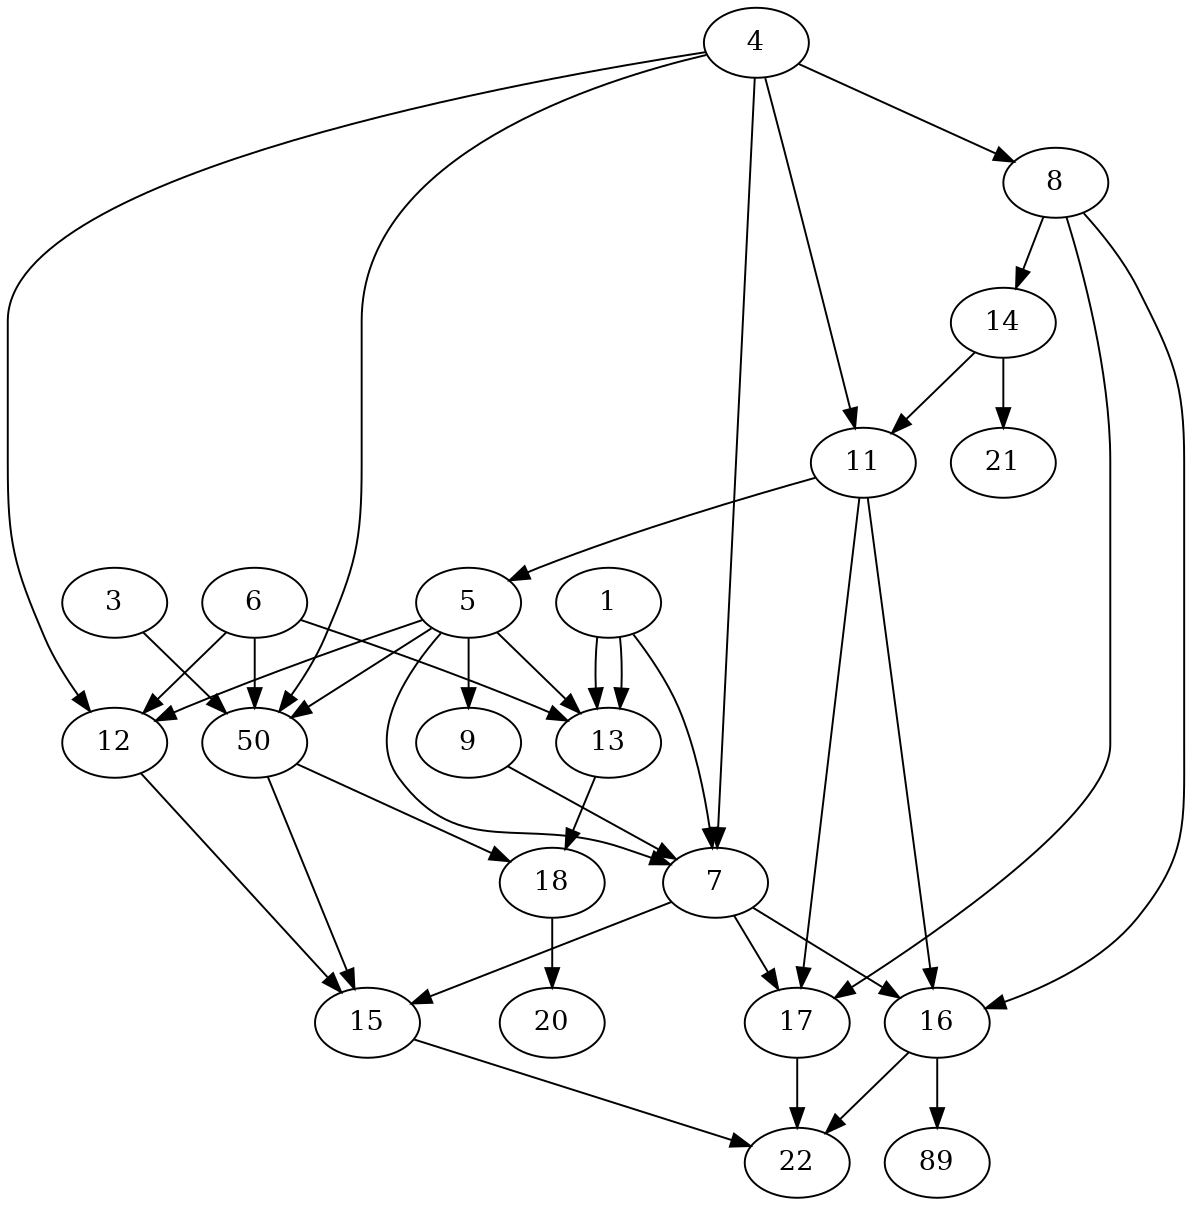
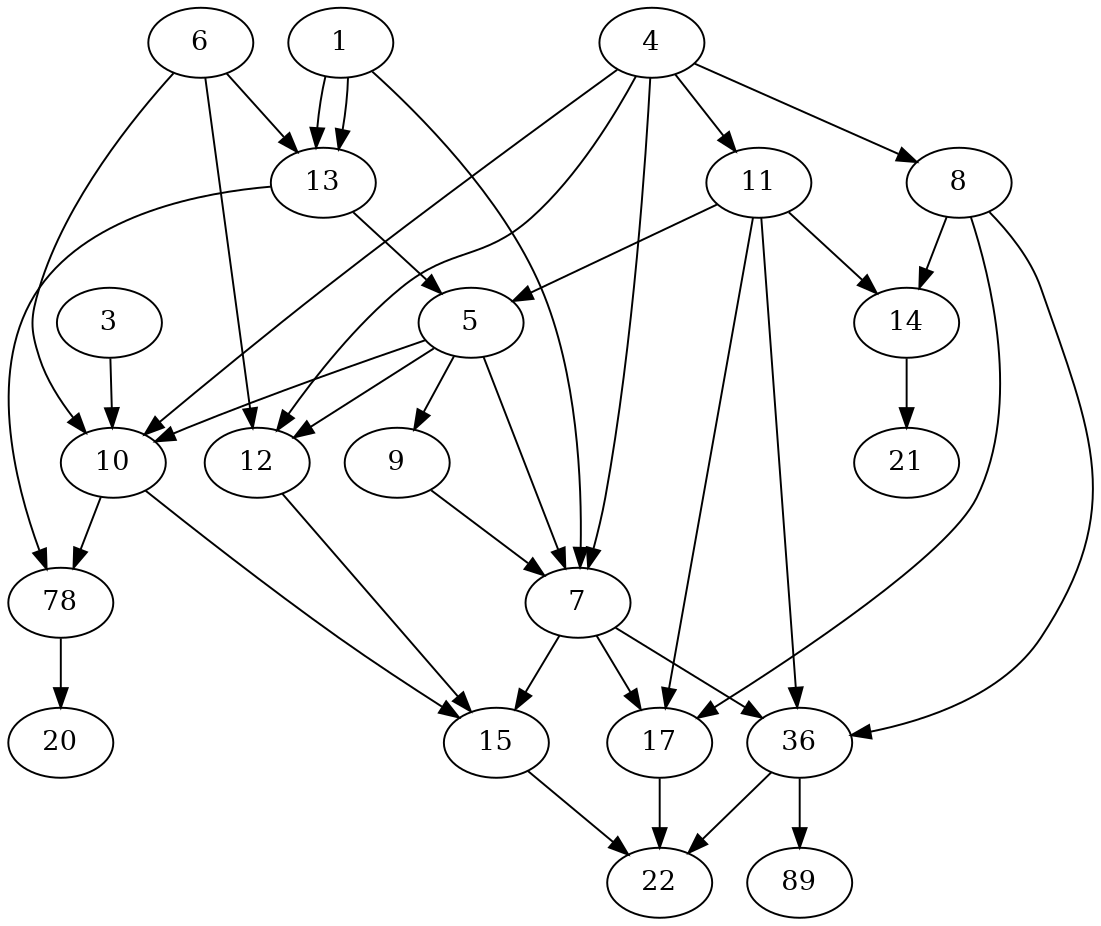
edge "14" -> "11": reversed
edge "5" -> "13": reversed
node "50": label "50" -> "10"
node "18": label "18" -> "78"
node "16": label "16" -> "36"
